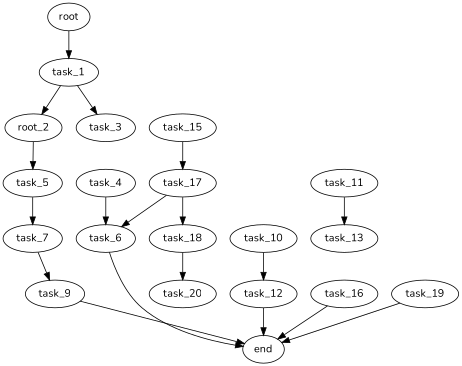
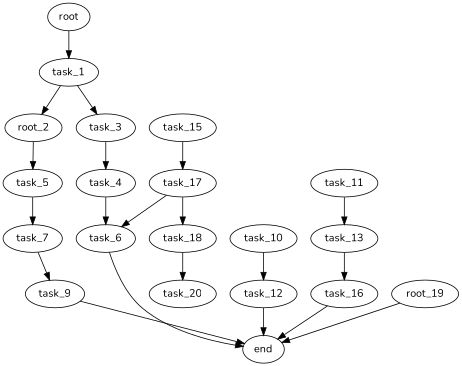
edge "task_3" -> "task_4": added
edge "task_13" -> "task_16": added
node "task_19": label "task_19" -> "root_19"
